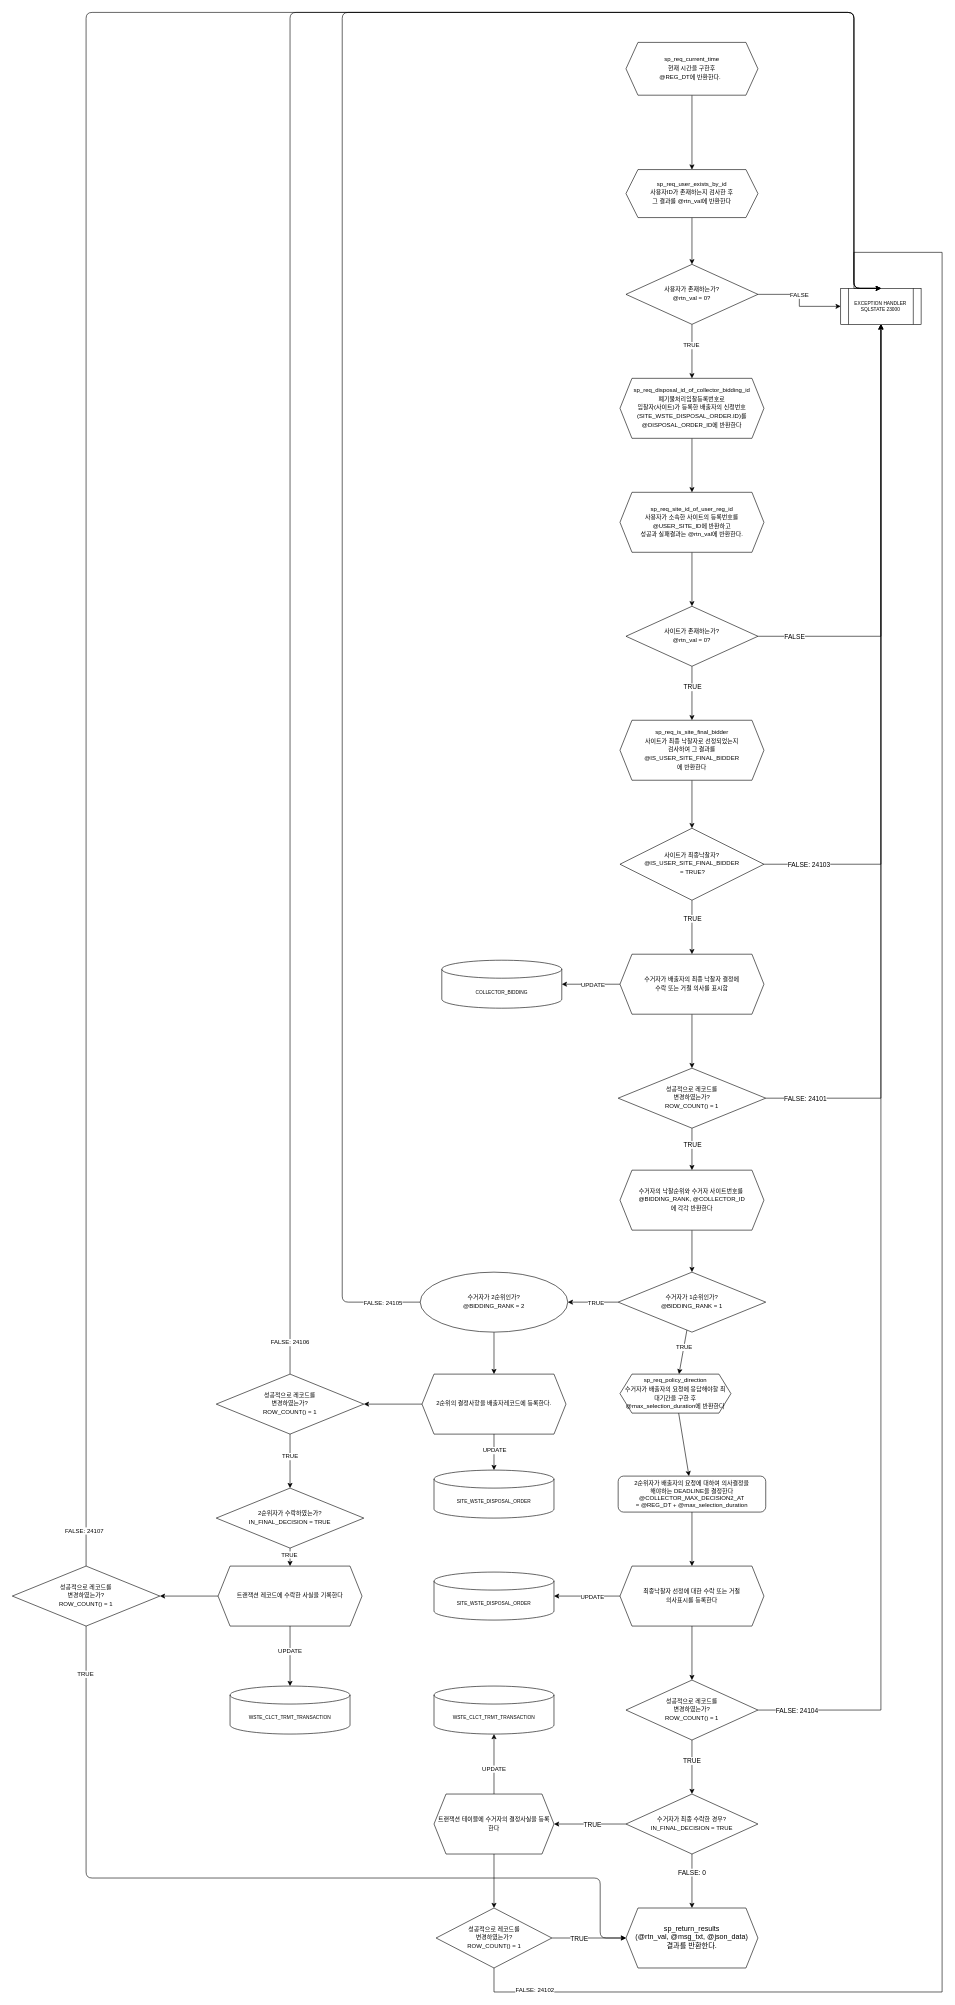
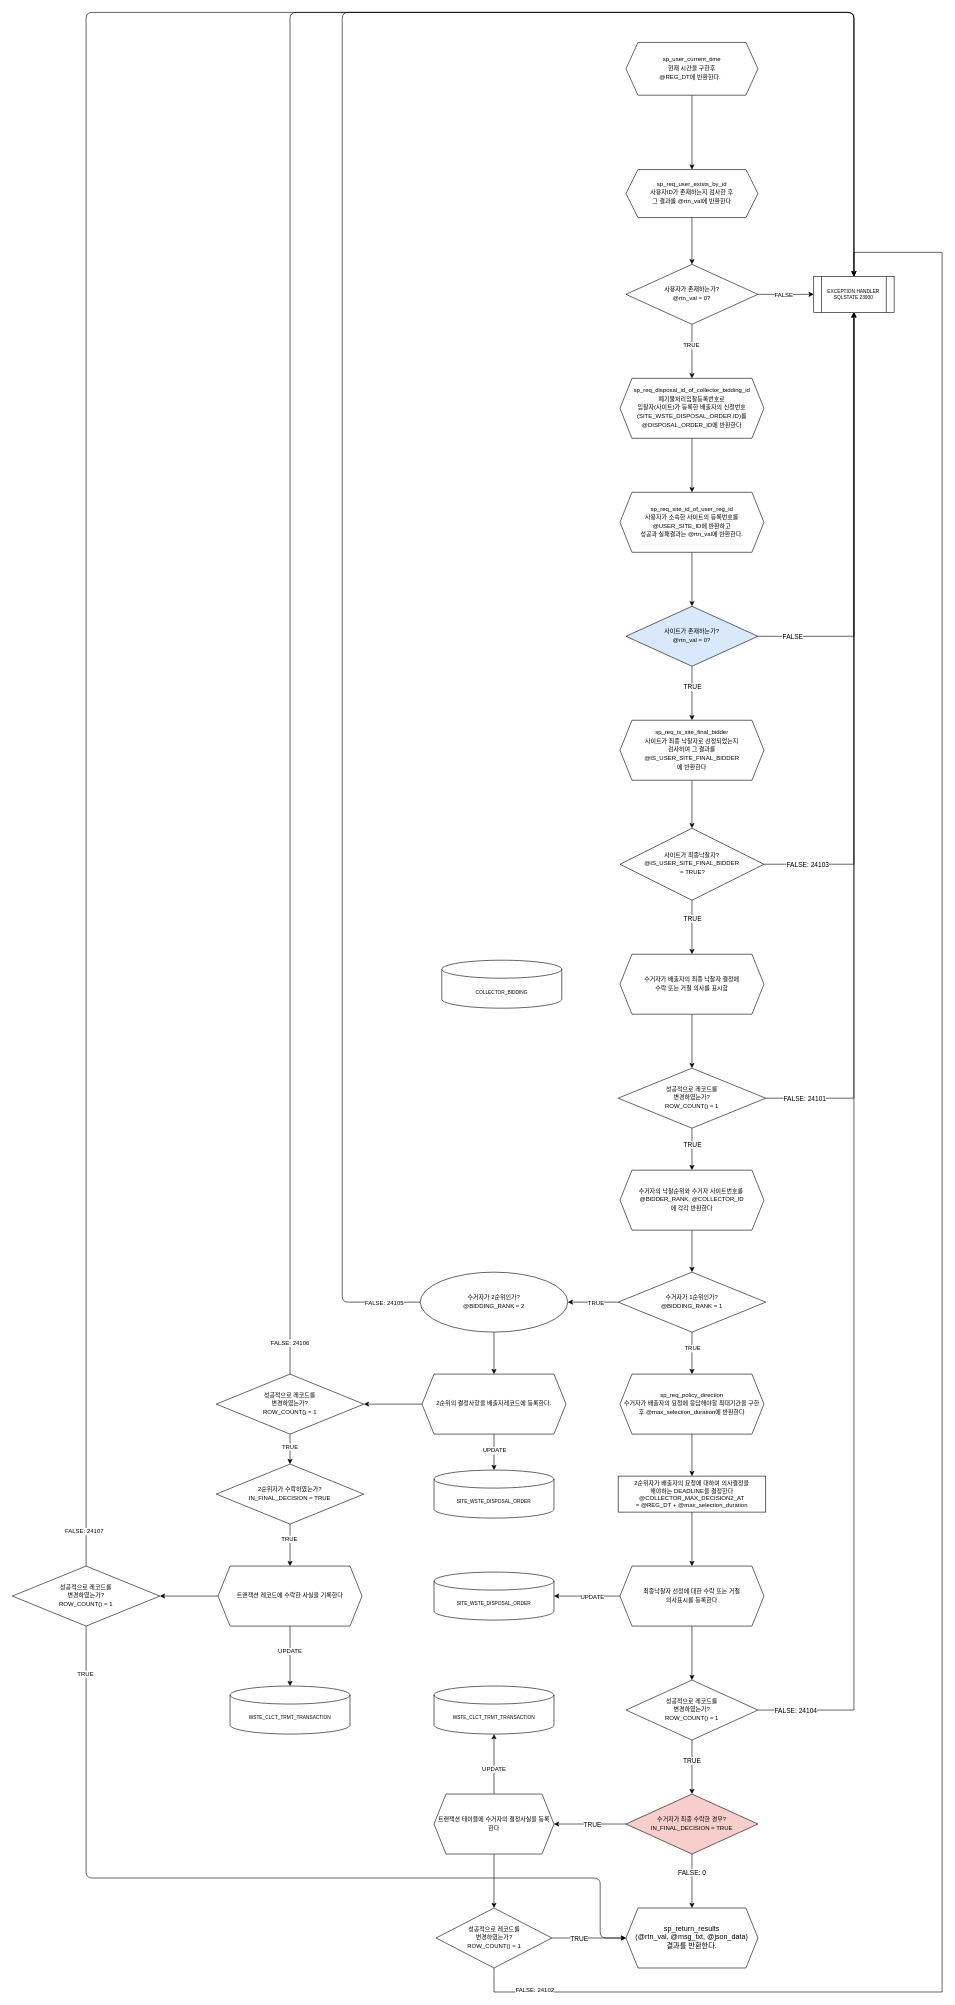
node "sp_req_current_time 현재 시간을 구한후 @REG_DT에 반환한다.": label "sp_req_current_time 현재 시간을 구한후 @REG_DT에 반환한다." -> "sp_user_current_time 현재 시간을 구한후 @REG_DT에 반환한다."
node "EXCEPTION HANDLER SQLSTATE 23000": moved (881, 306) -> (854, 294)
node "사이트가 존재하는가? @rtn_val = 0?": fillcolor #ffffff -> #dae8fc
edge "수거자가 배출자의 최종 낙찰자 결정에 수락 또는 거절 의사를 표시함" -> "COLLECTOR_BIDDING": removed, label "UPDATE"
node "수거자의 낙찰순위와 수거자 사이트번호를 @BIDDING_RANK, @COLLECTOR_ID 에 각각 반환한다": label "수거자의 낙찰순위와 수거자 사이트번호를 @BIDDING_RANK, @COLLECTOR_ID 에 각각 반환한다" -> "수거자의 낙찰순위와 수거자 사이트번호를 @BIDDER_RANK, @COLLECTOR_ID 에 각각 반환한다"
node "sp_req_policy_direction 수거자가 배출자의 요청에 응답해야할 최대기간을 구한 후 @max_selection_duration에 반환한다": size 111x39 -> 144x60
node "2순위자가 배출자의 요청에 대하여 의사결정을 해야하는 DEADLINE을 결정한다@COLLECTOR_MAX_DECISION2_AT = @REG_DT + @max_selection_duration": shape rounded rectangle -> rectangle
node "2순위자가 수락하였는가? IN_FINAL_DECISION = TRUE": moved (290, 1518) -> (290, 1494)
node "수거자가 최종 수락한 경우? IN_FINAL_DECISION = TRUE": fillcolor #ffffff -> #f8cecc
